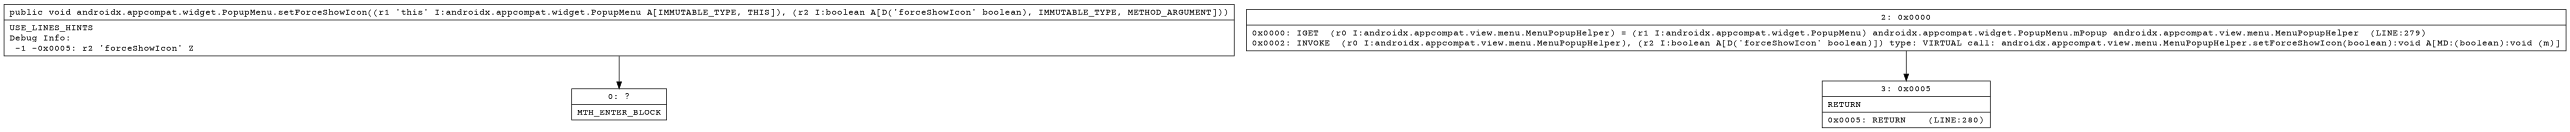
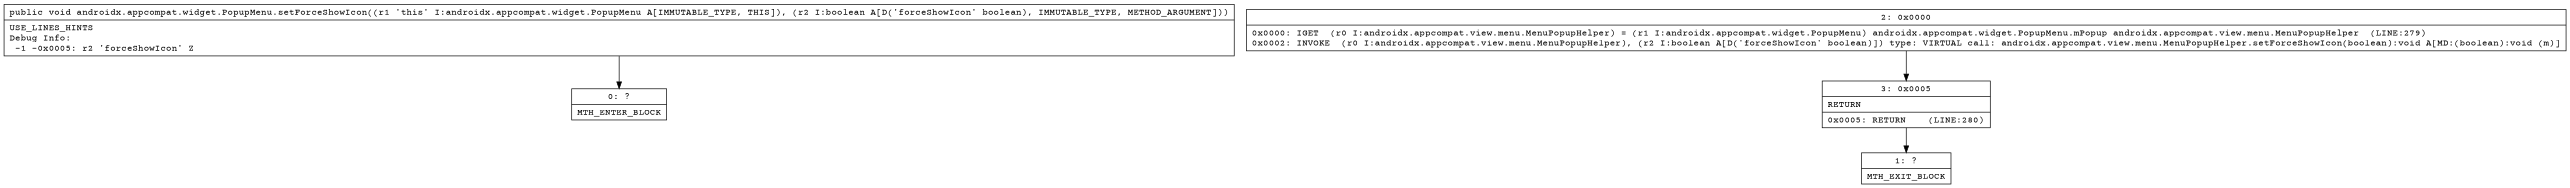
node "1: ?": added
